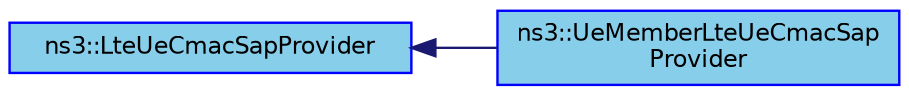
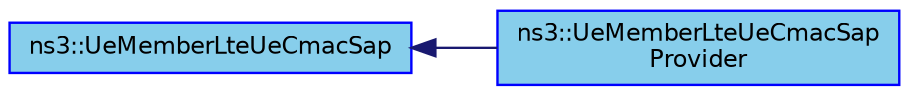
node "ns3::LteUeCmacSapProvider": label "ns3::LteUeCmacSapProvider" -> "ns3::UeMemberLteUeCmacSap"
